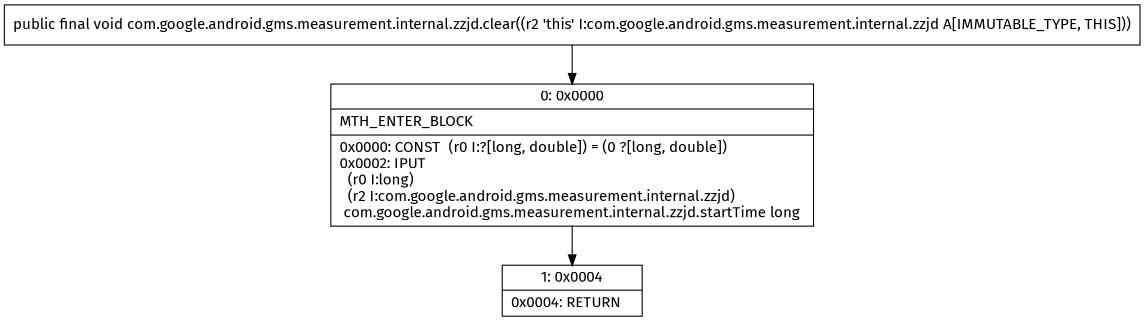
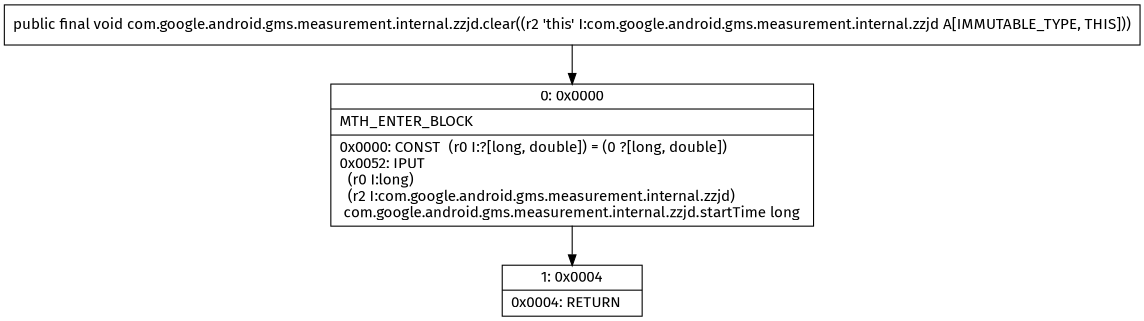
node "0: 0x0000": text "0x0002: IPUT" -> "0x0052: IPUT"
